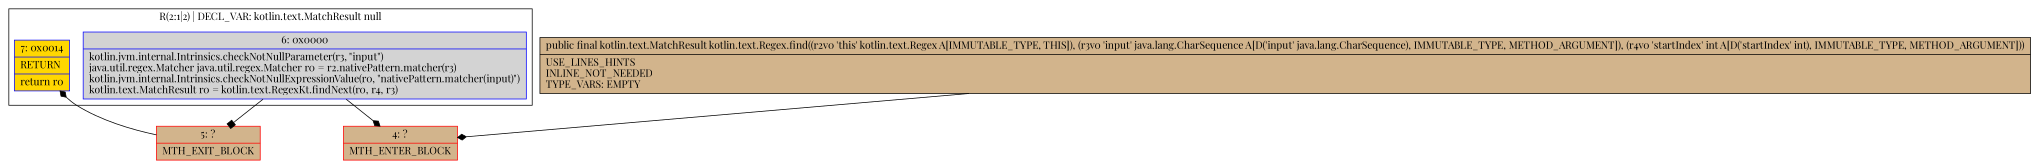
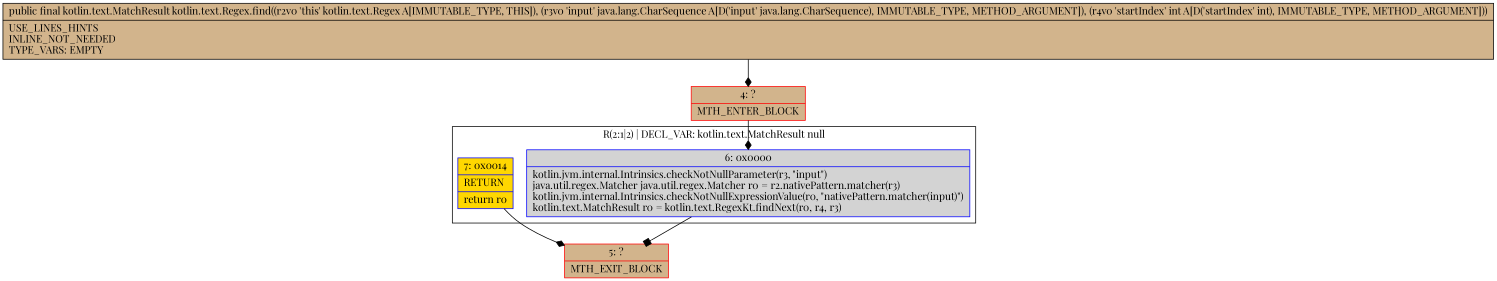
edge "6: 0x0000" -> "4: ?": reversed
edge "5: ?" -> "7: 0x0014": reversed
